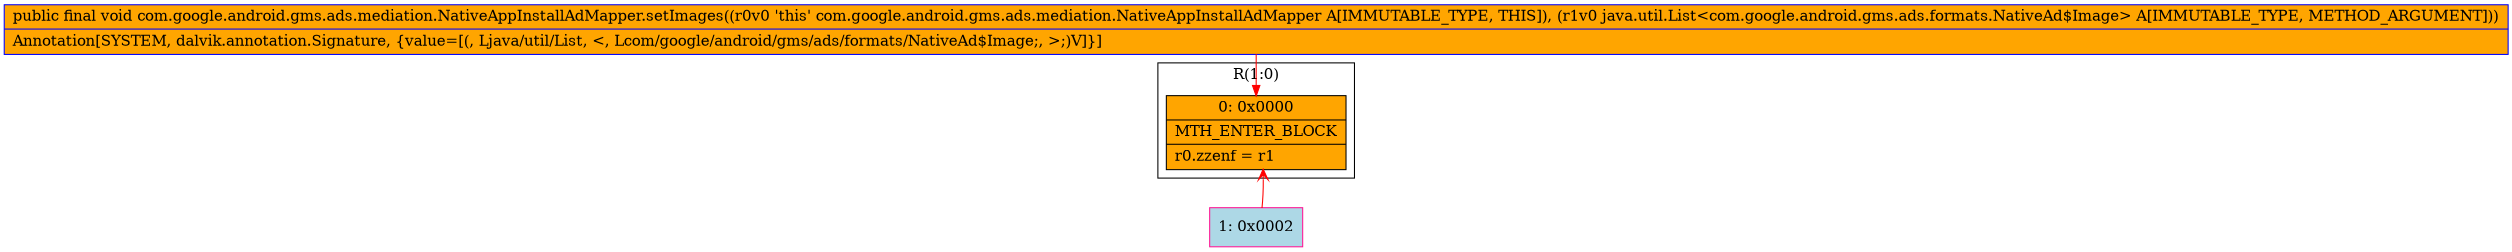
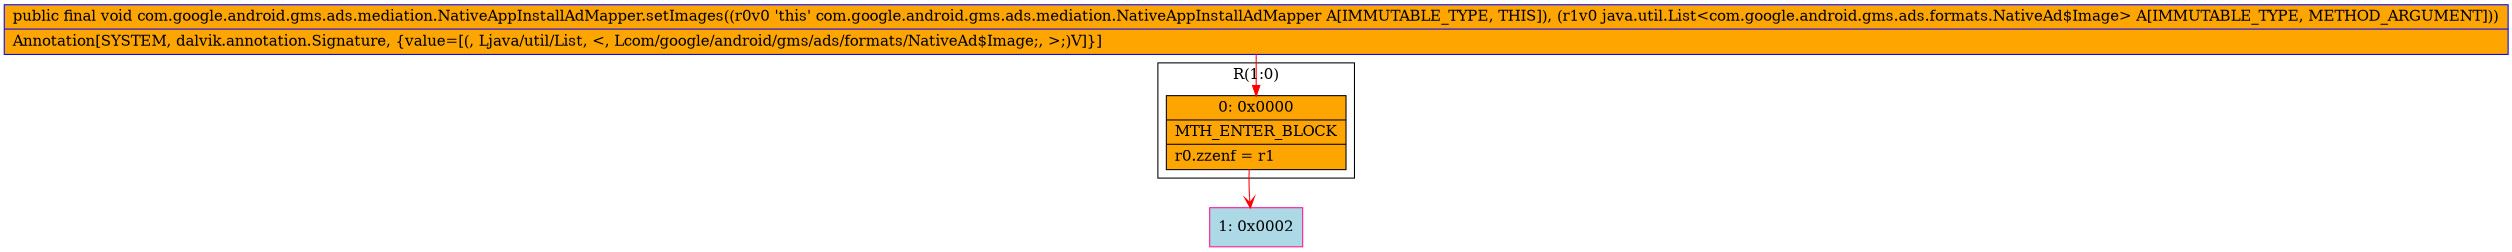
edge "1: 0x0002" -> "0: 0x0000": reversed
